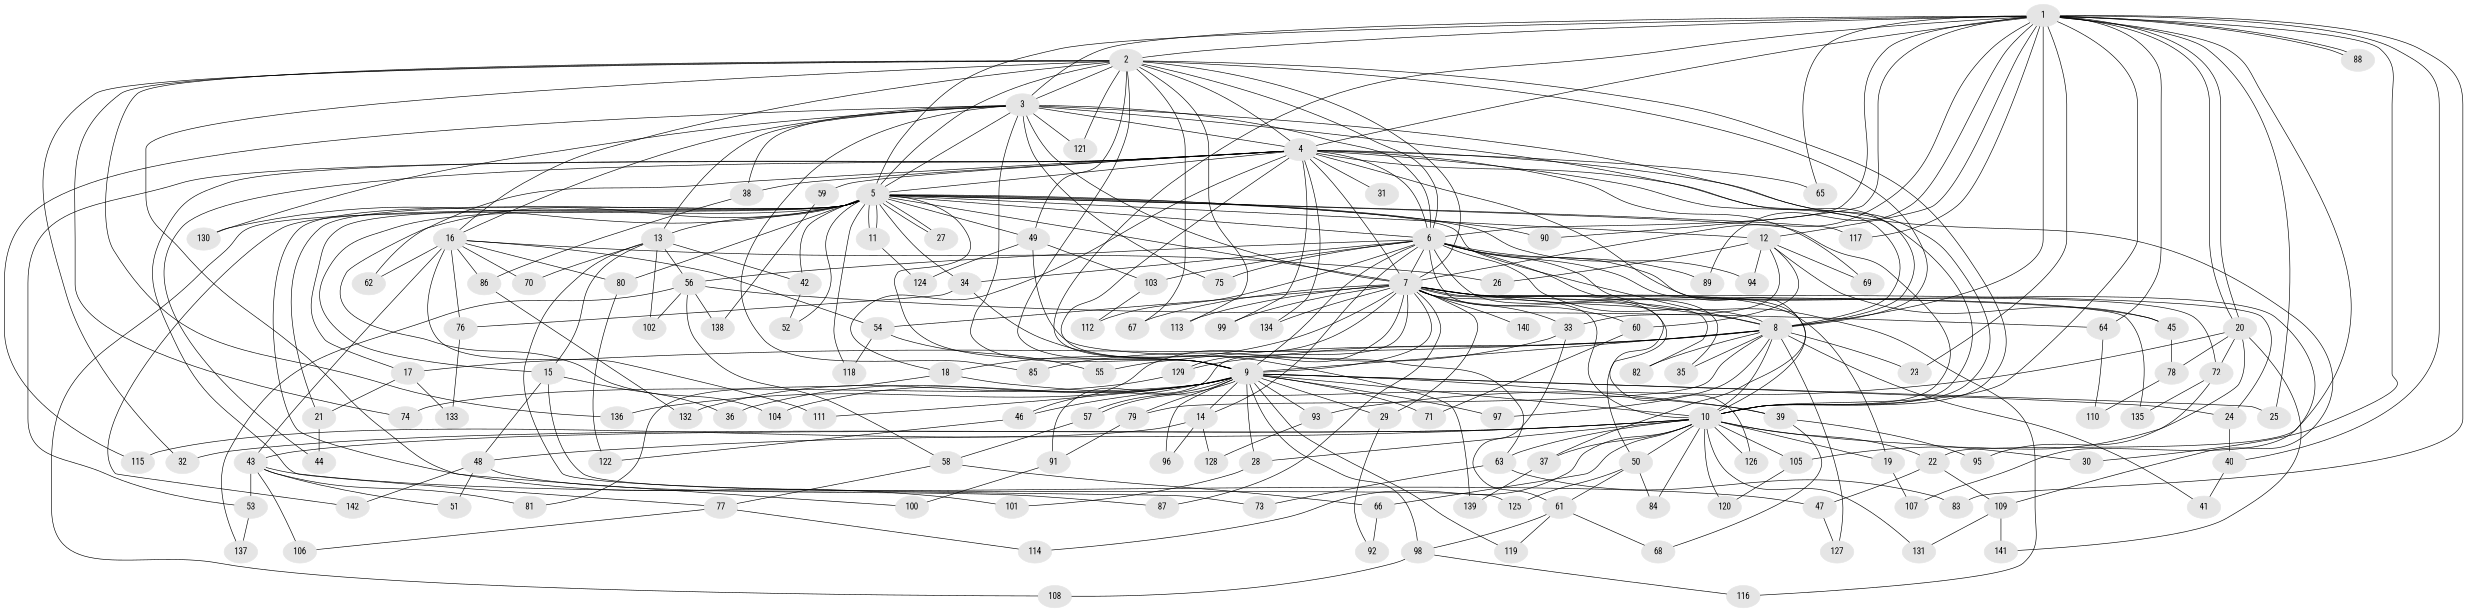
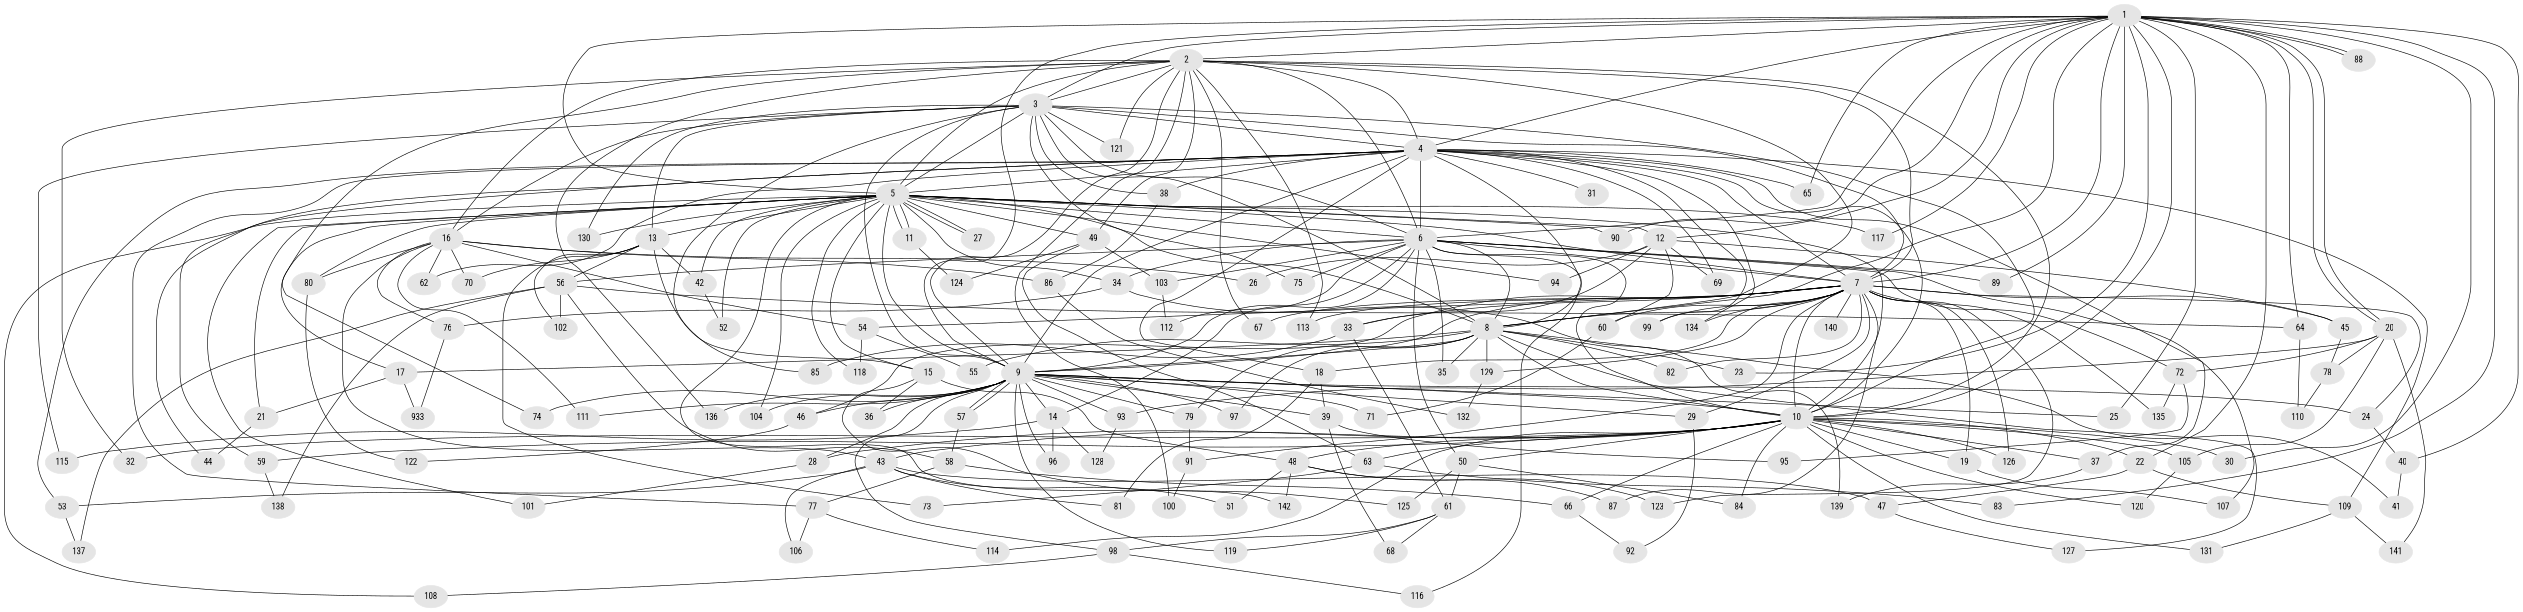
node "133": label "133" -> "933"
edge "10" -- "59": added
node "123": added
